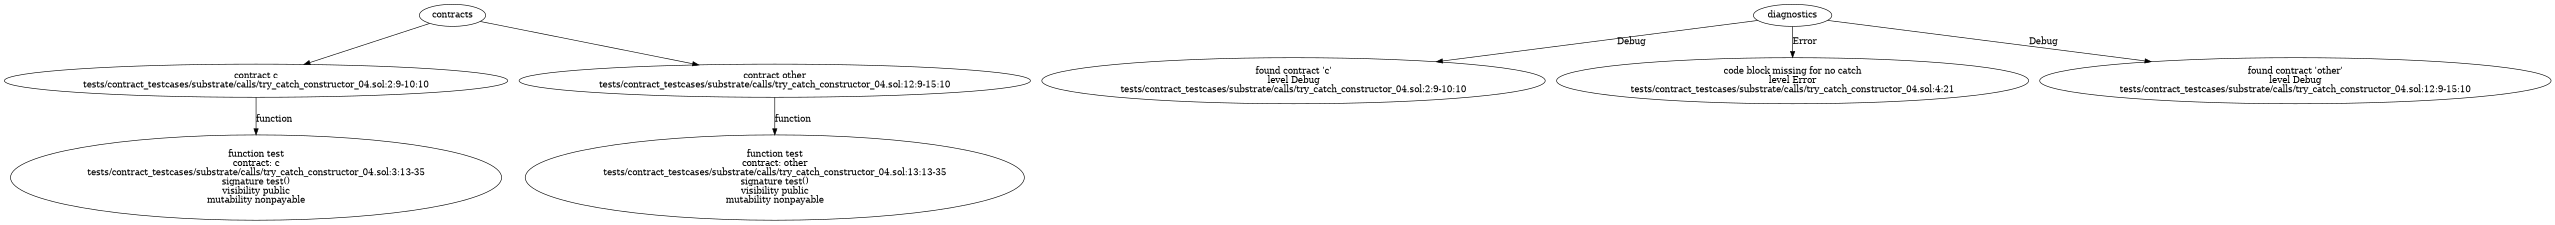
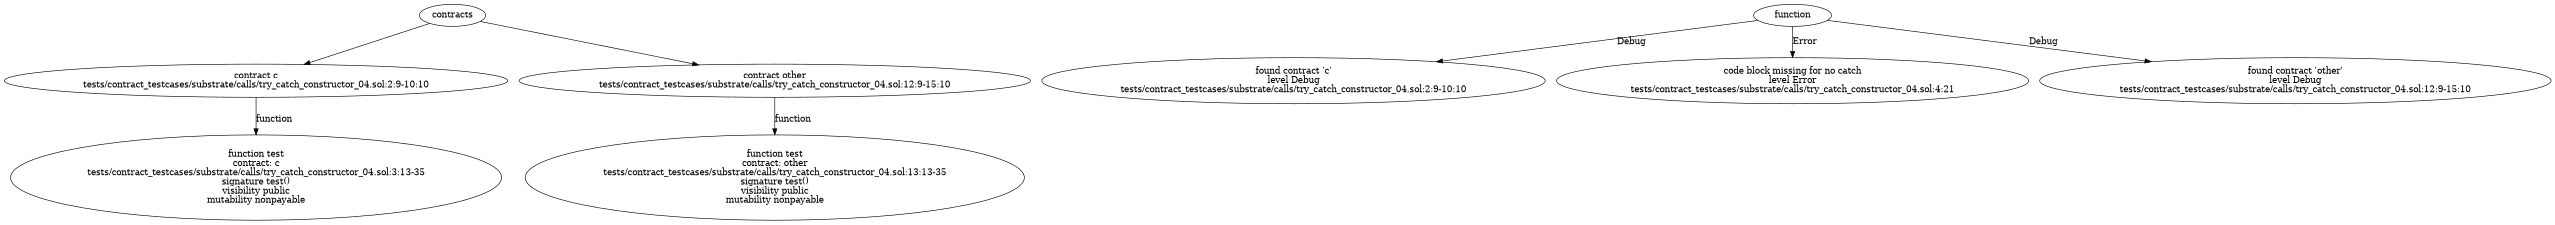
node "diagnostics": label "diagnostics" -> "function"
